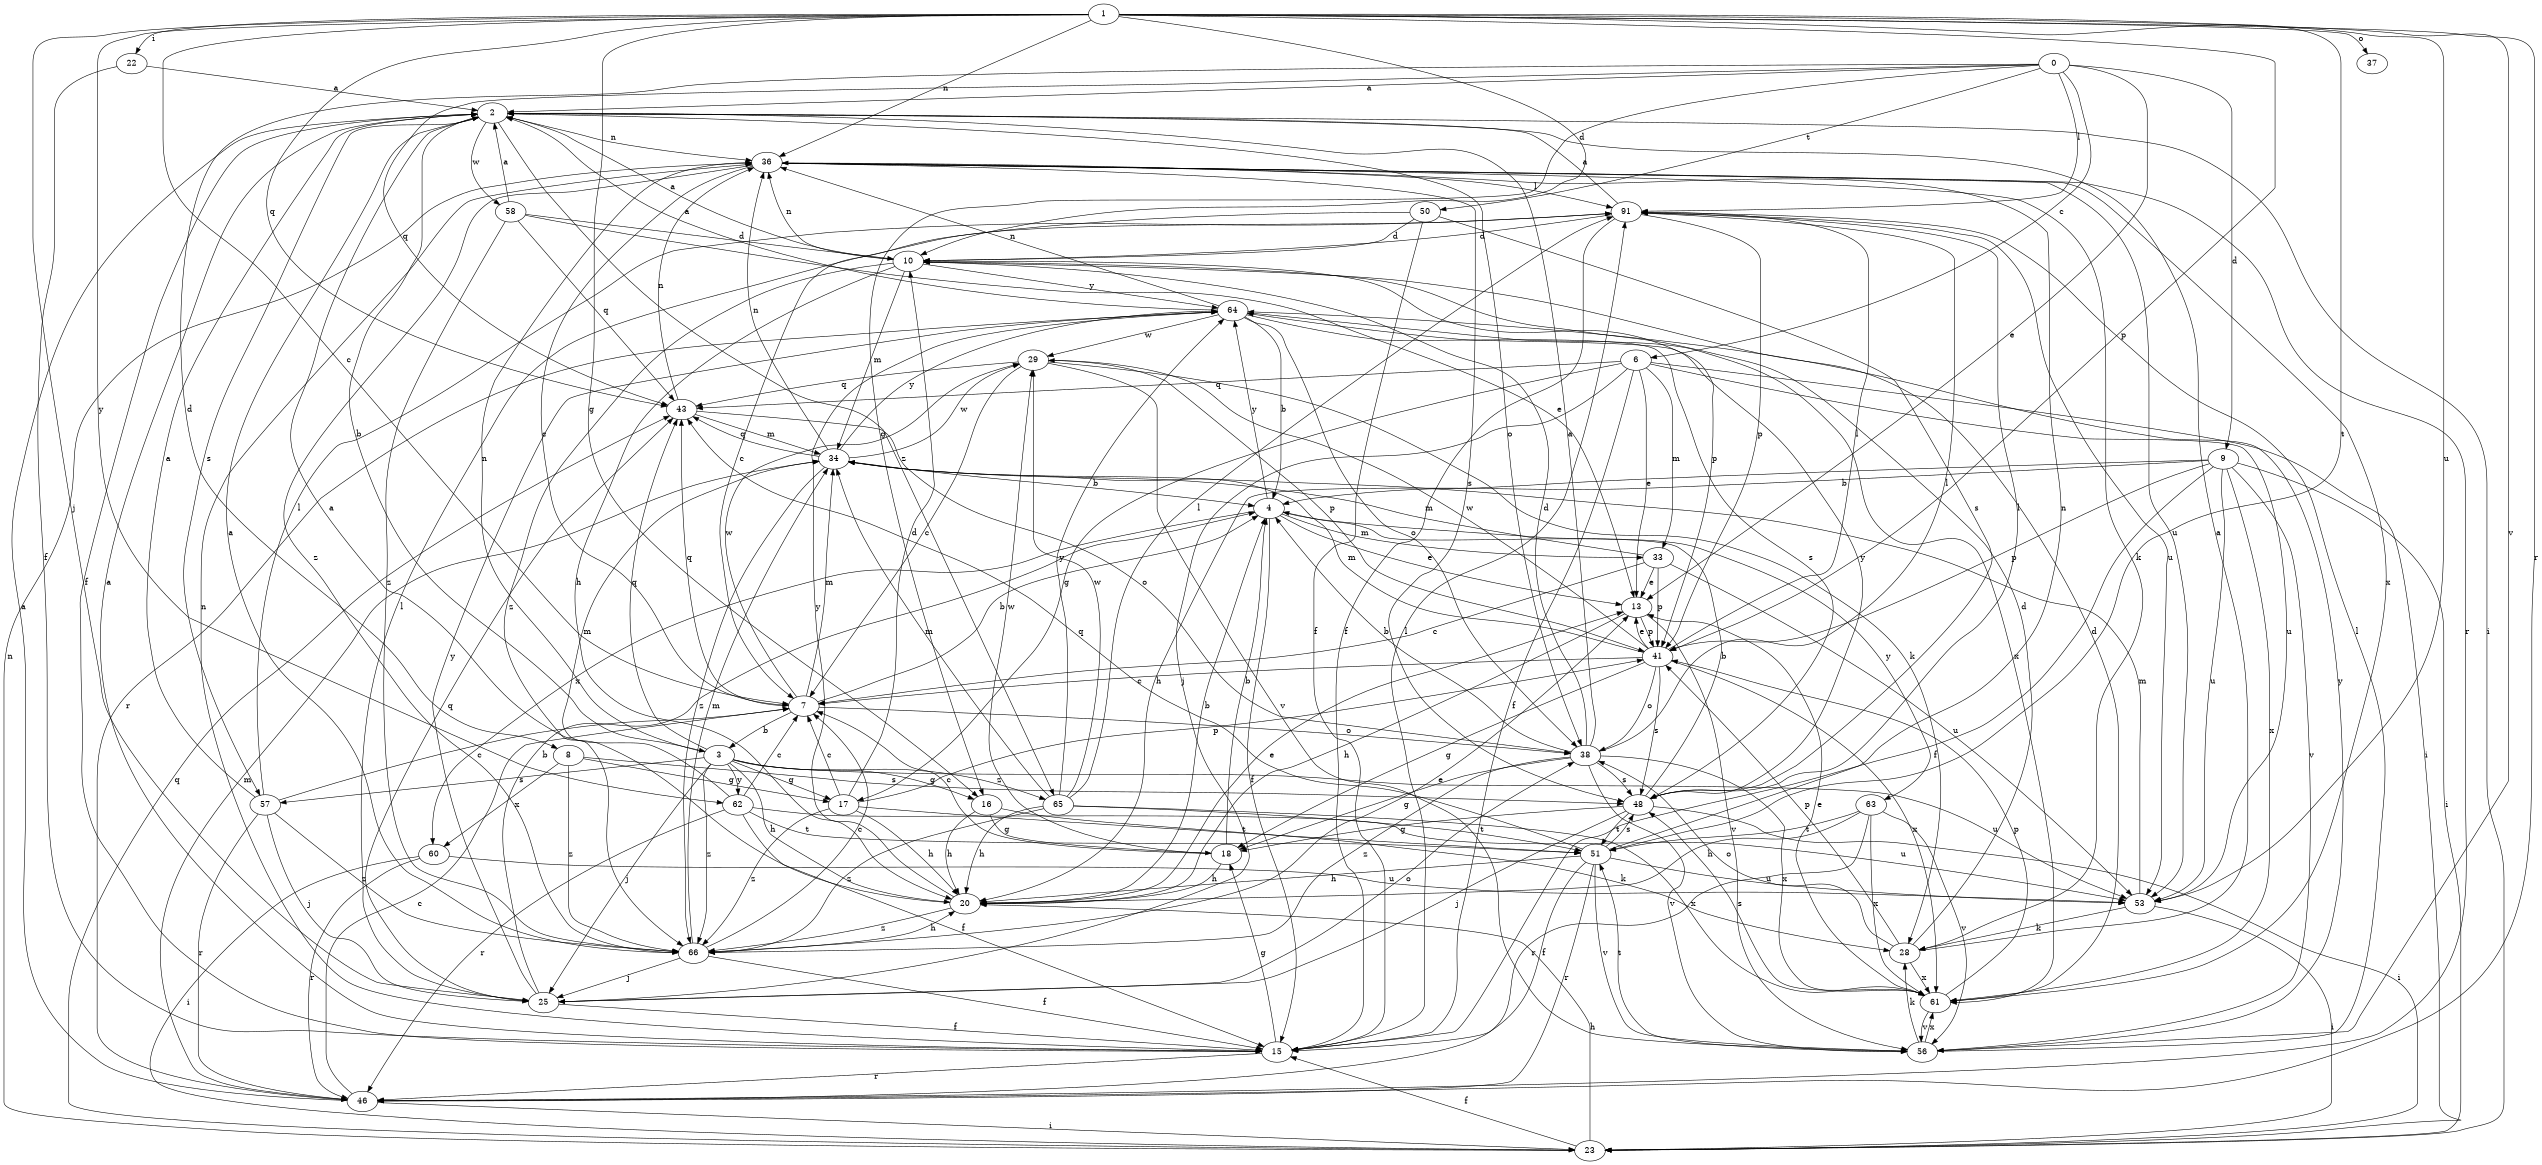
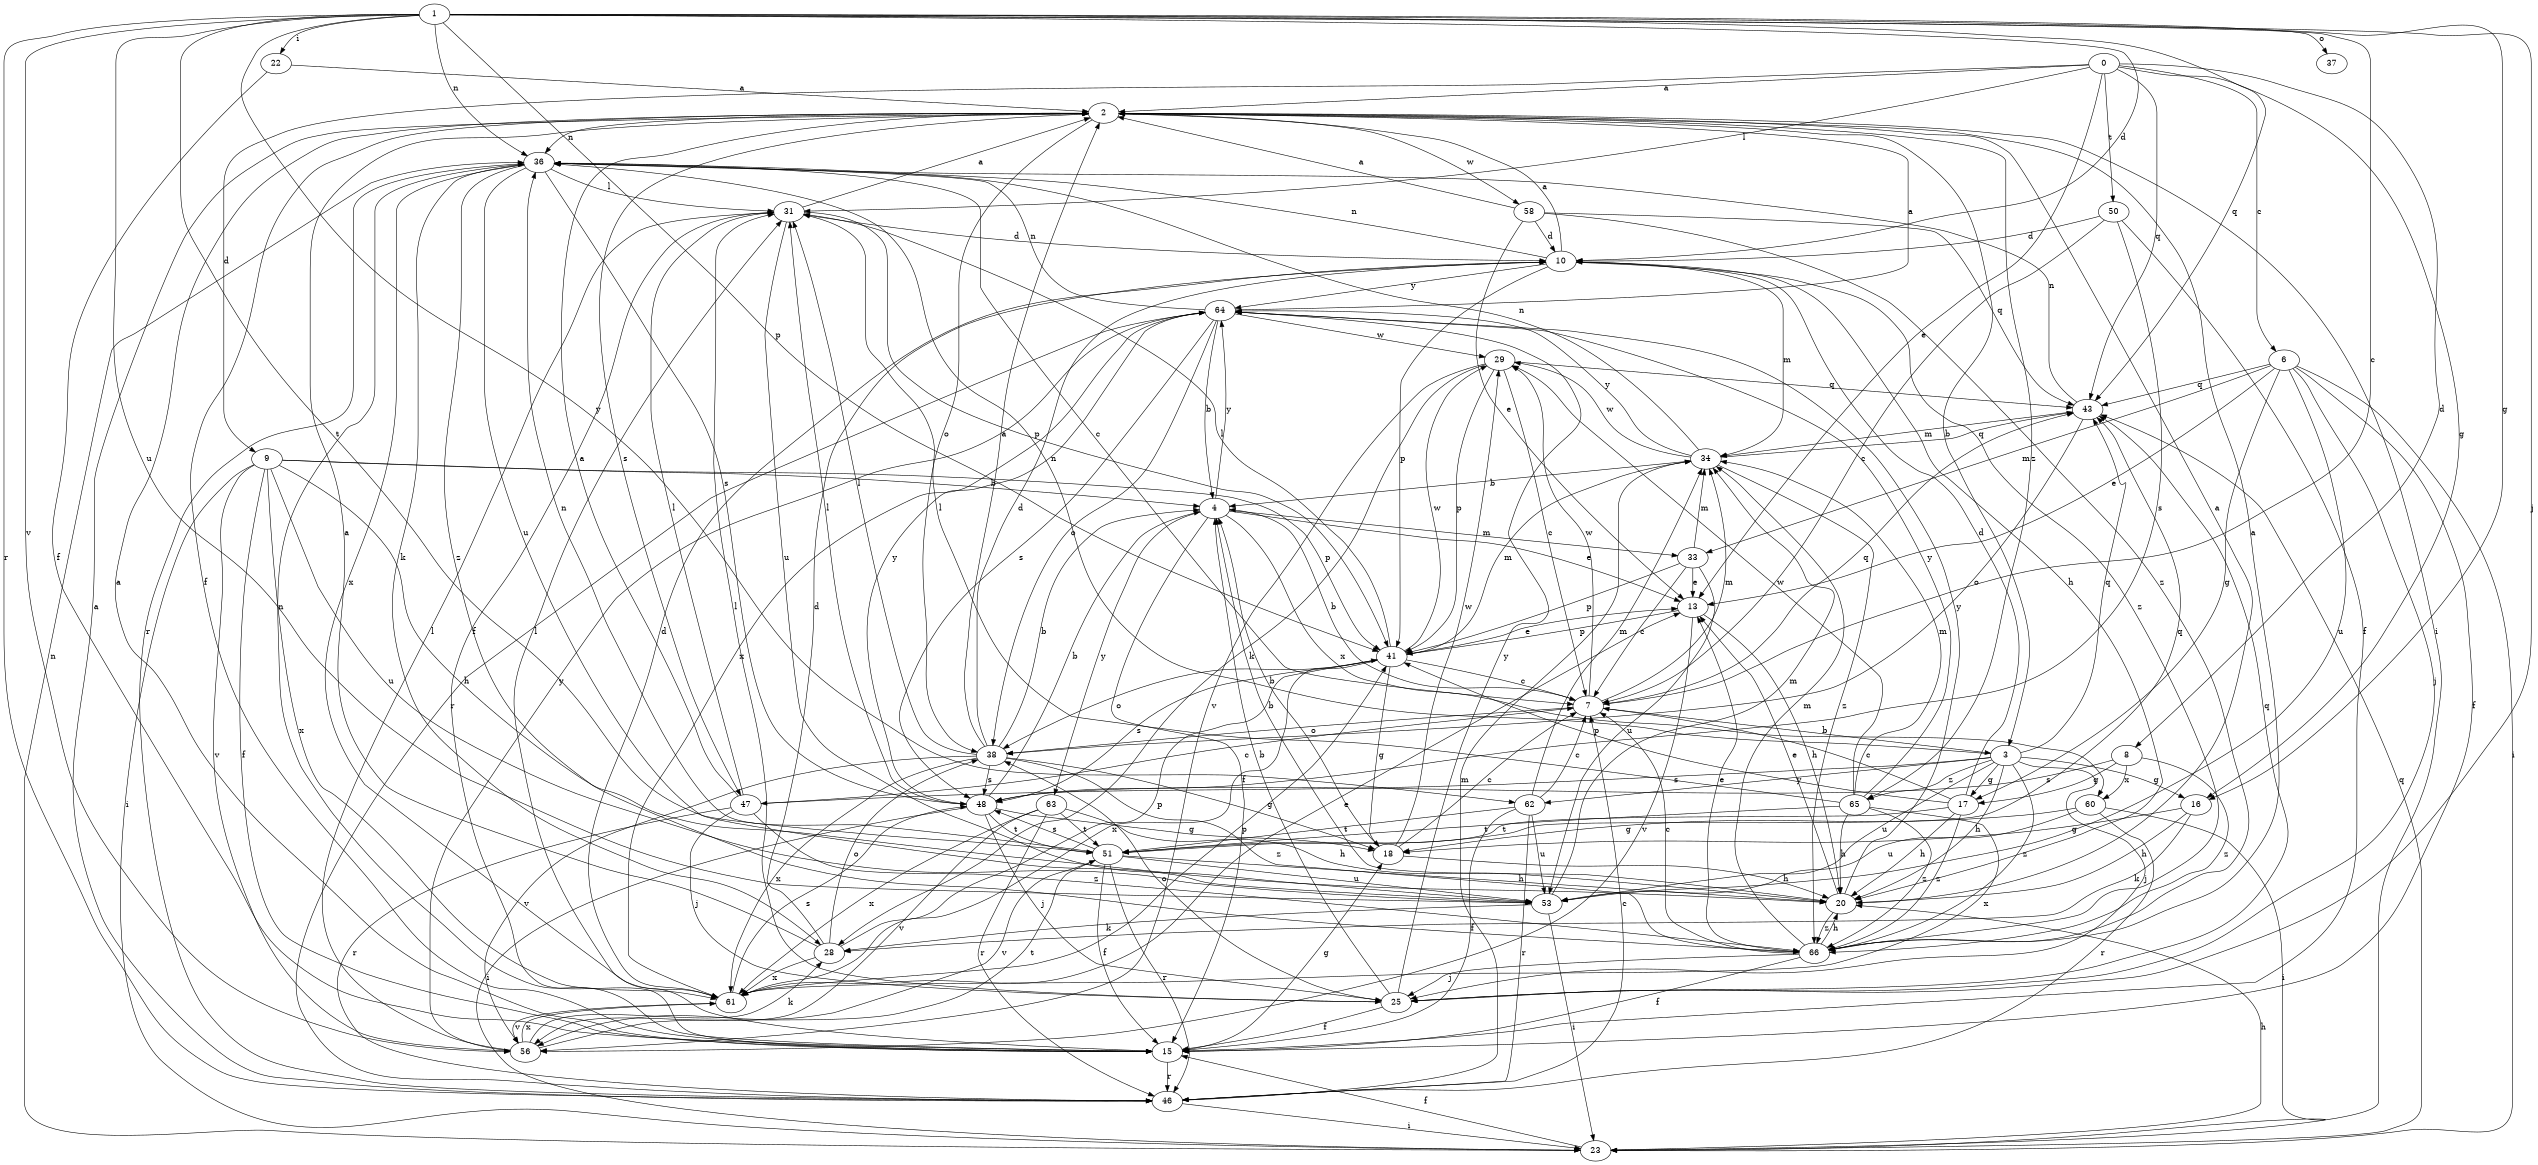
node "91": label "91" -> "31"
node "57": label "57" -> "47"
edge "60" -> "18": added, label "g"
